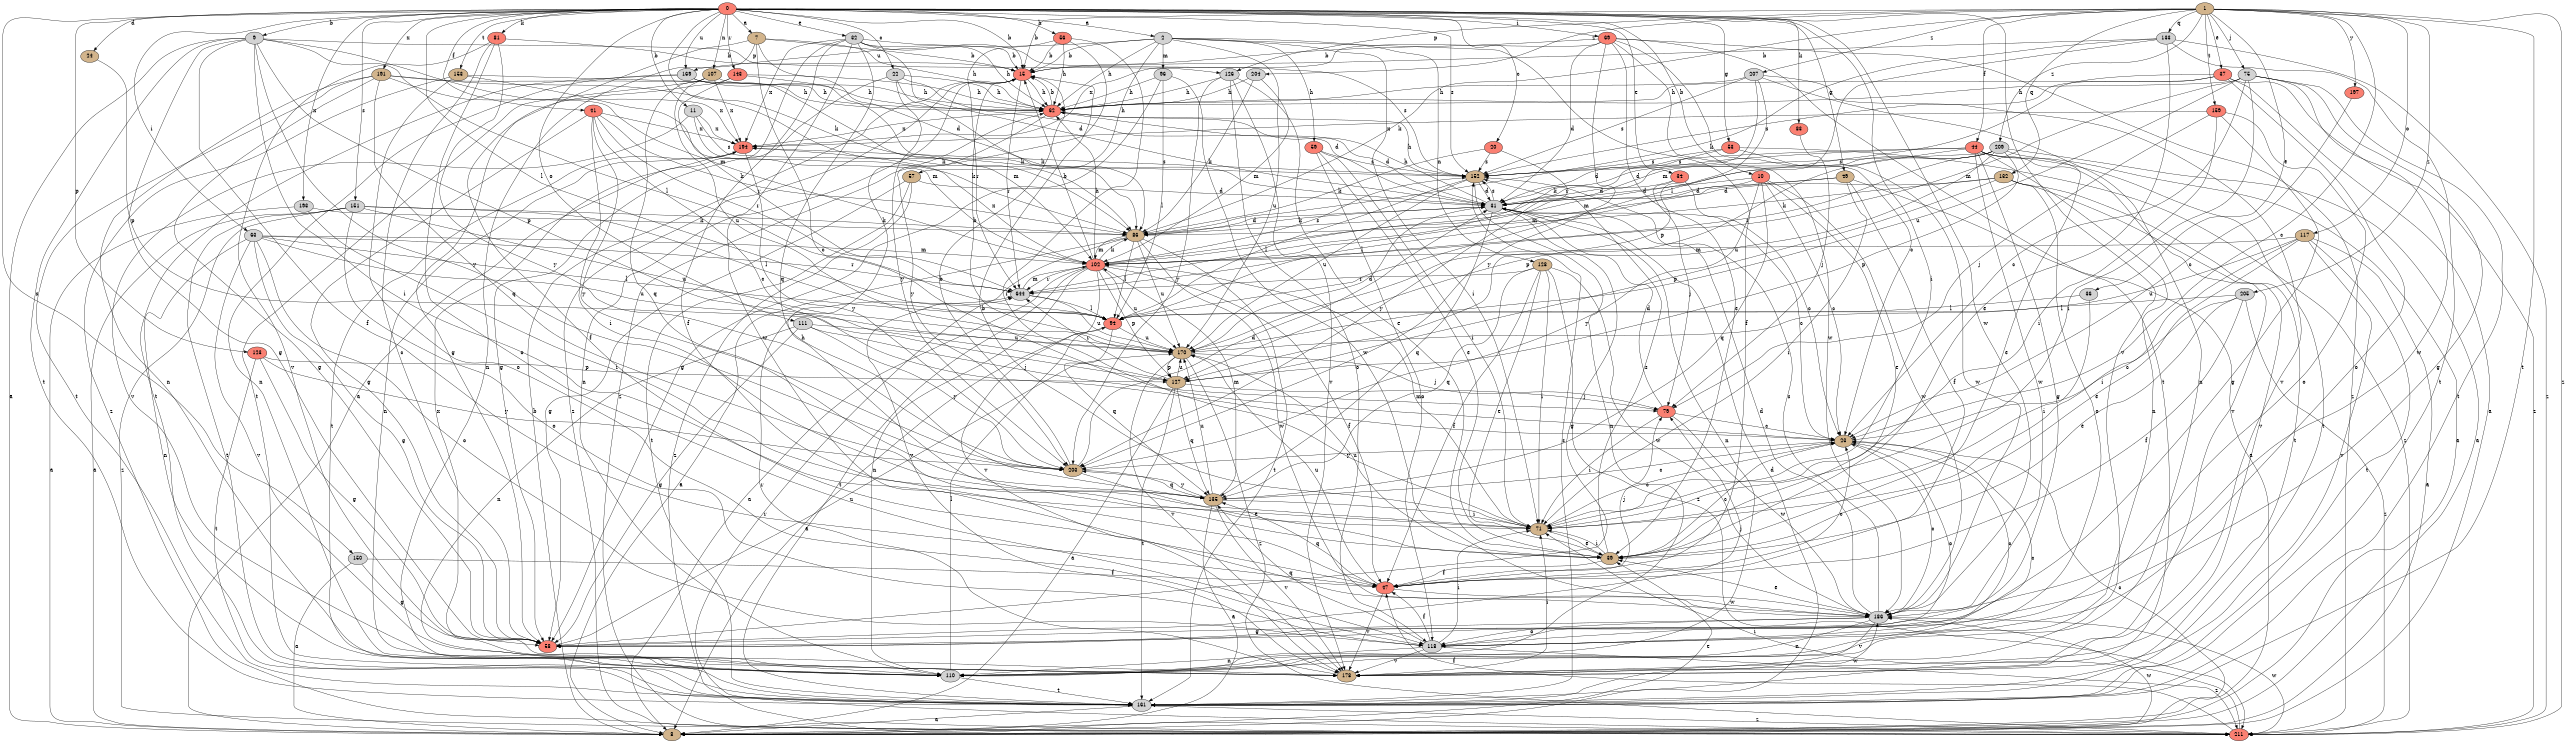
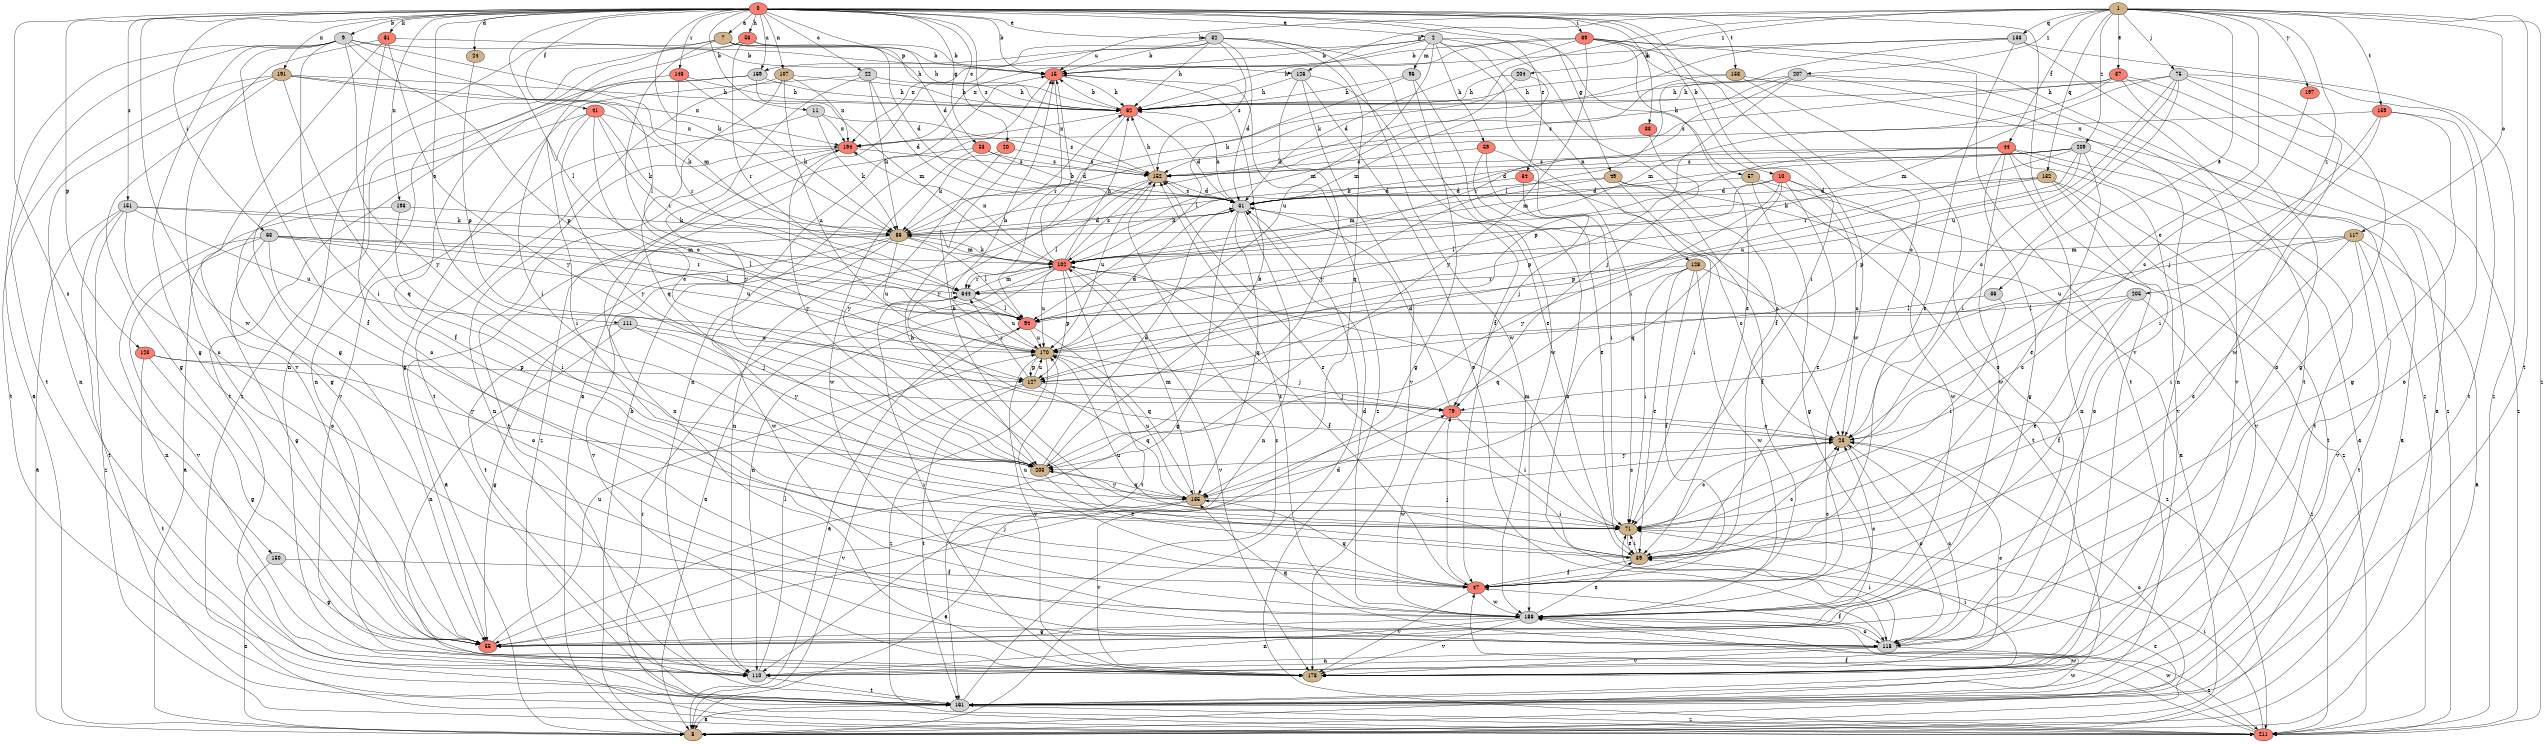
edge "0" -> "31": added, label "d"
edge "127" -> "8": label "a" -> "v"
node "58": label "58" -> "55"
